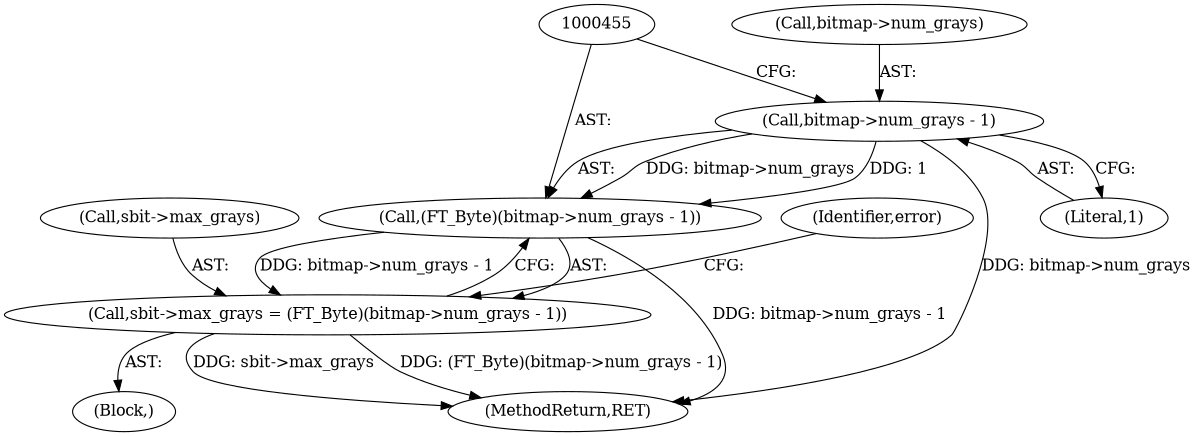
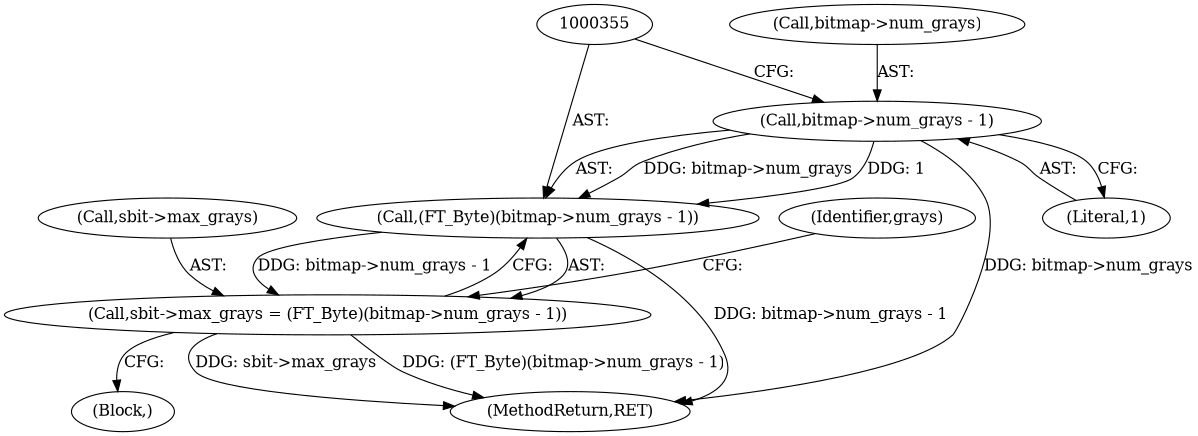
node "1000455": label "1000455" -> "1000355"
node "(Identifier,error)": label "(Identifier,error)" -> "(Identifier,grays)"
edge "(Call,sbit->max_grays = (FT_Byte)(bitmap->num_grays - 1))" -> "(Block,)": label "AST: " -> "CFG: "
